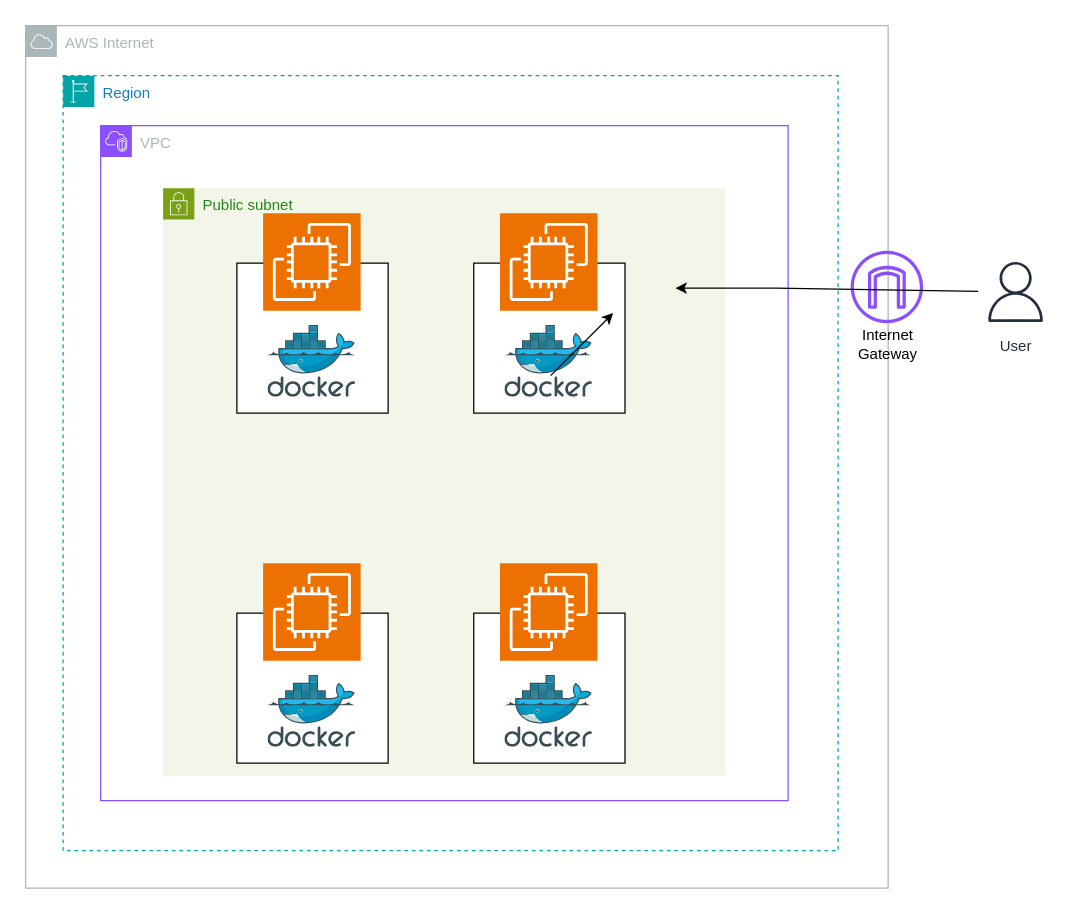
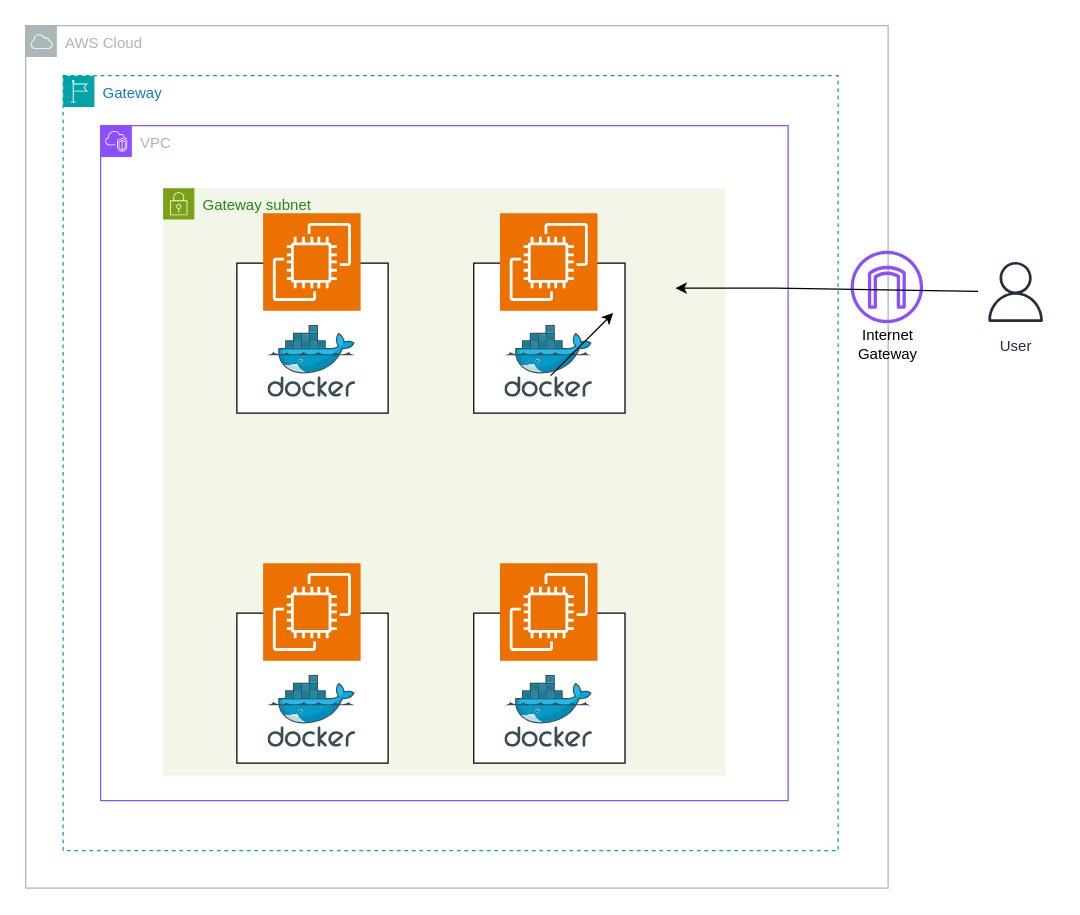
node "AWS Internet": label "AWS Internet" -> "AWS Cloud"
node "Region": label "Region" -> "Gateway"
node "Public subnet": label "Public subnet" -> "Gateway subnet"
